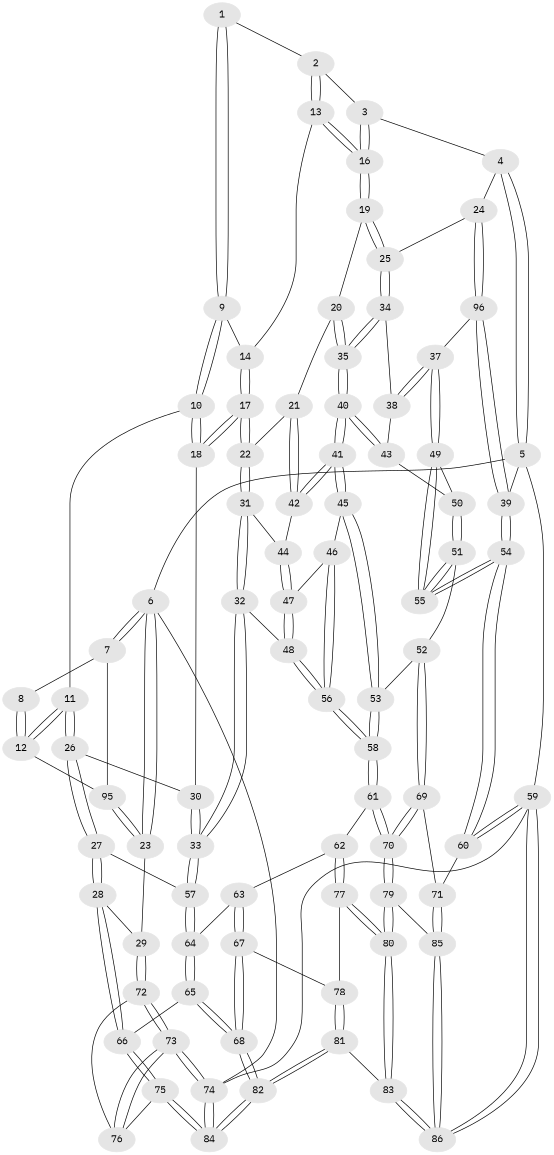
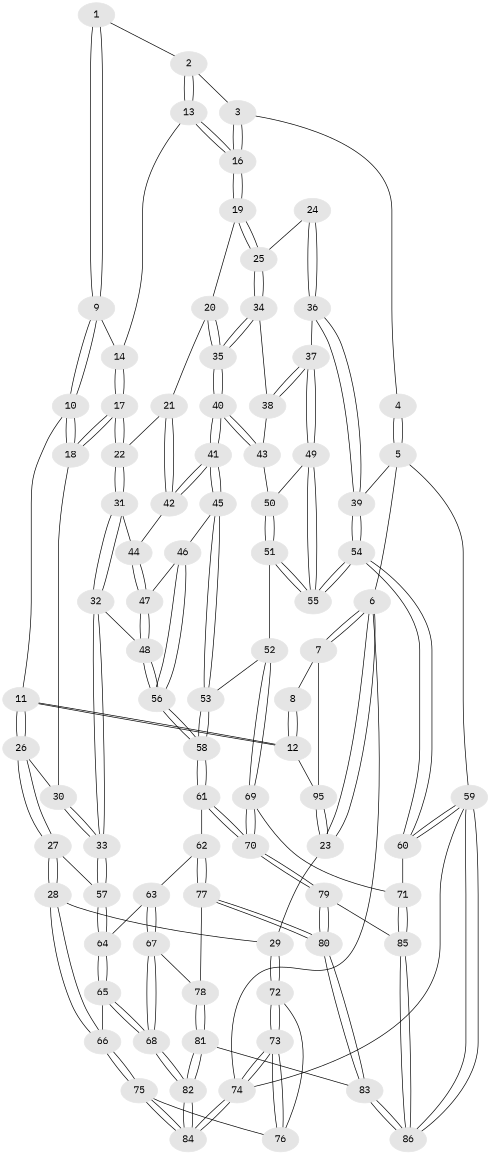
edge "4" -- "24": removed
node "96": label "96" -> "36"
